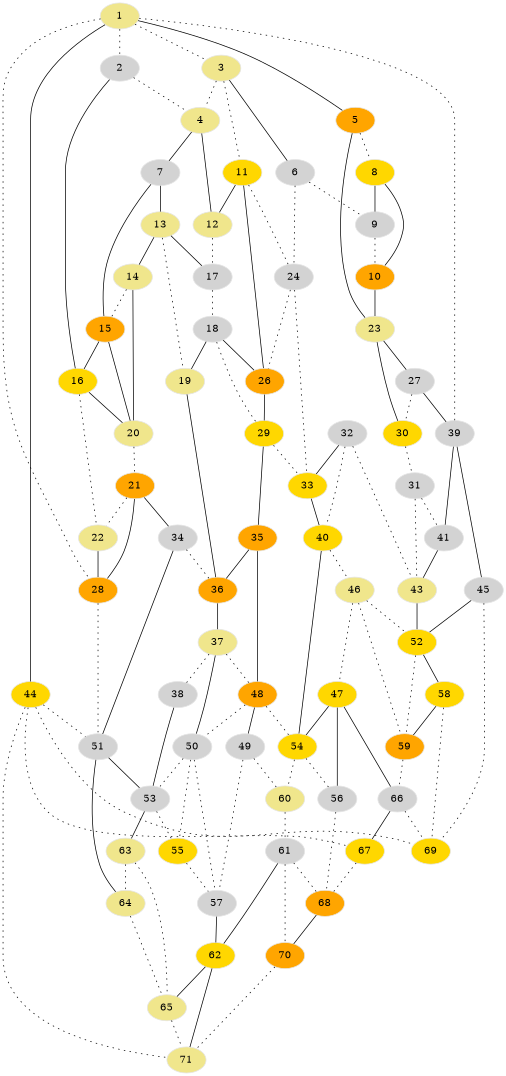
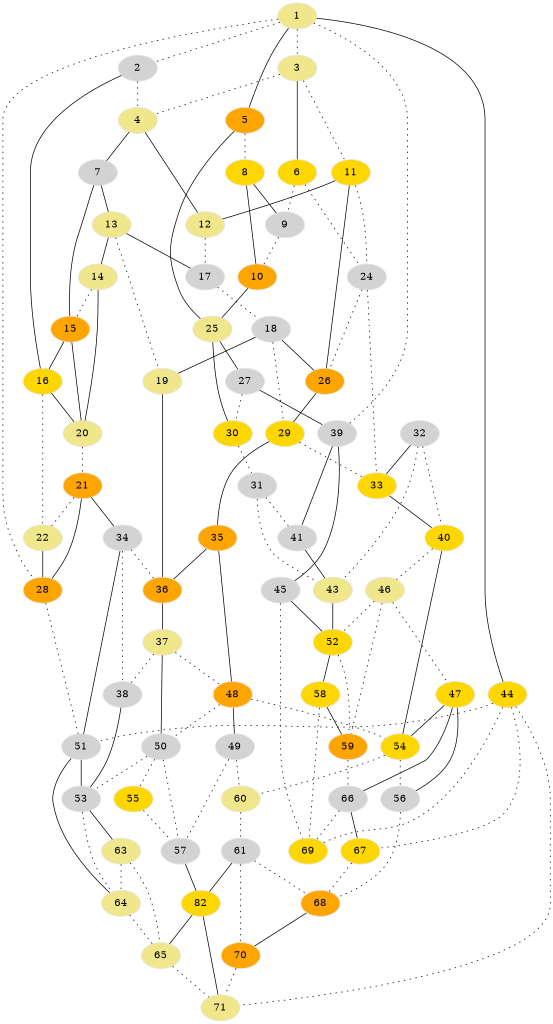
node "6": fillcolor lightgrey -> gold
node "23": label "23" -> "25"
edge "34" -- "38": added
edge "53" -- "55": now "53" -- "64"
node "62": label "62" -> "82"
